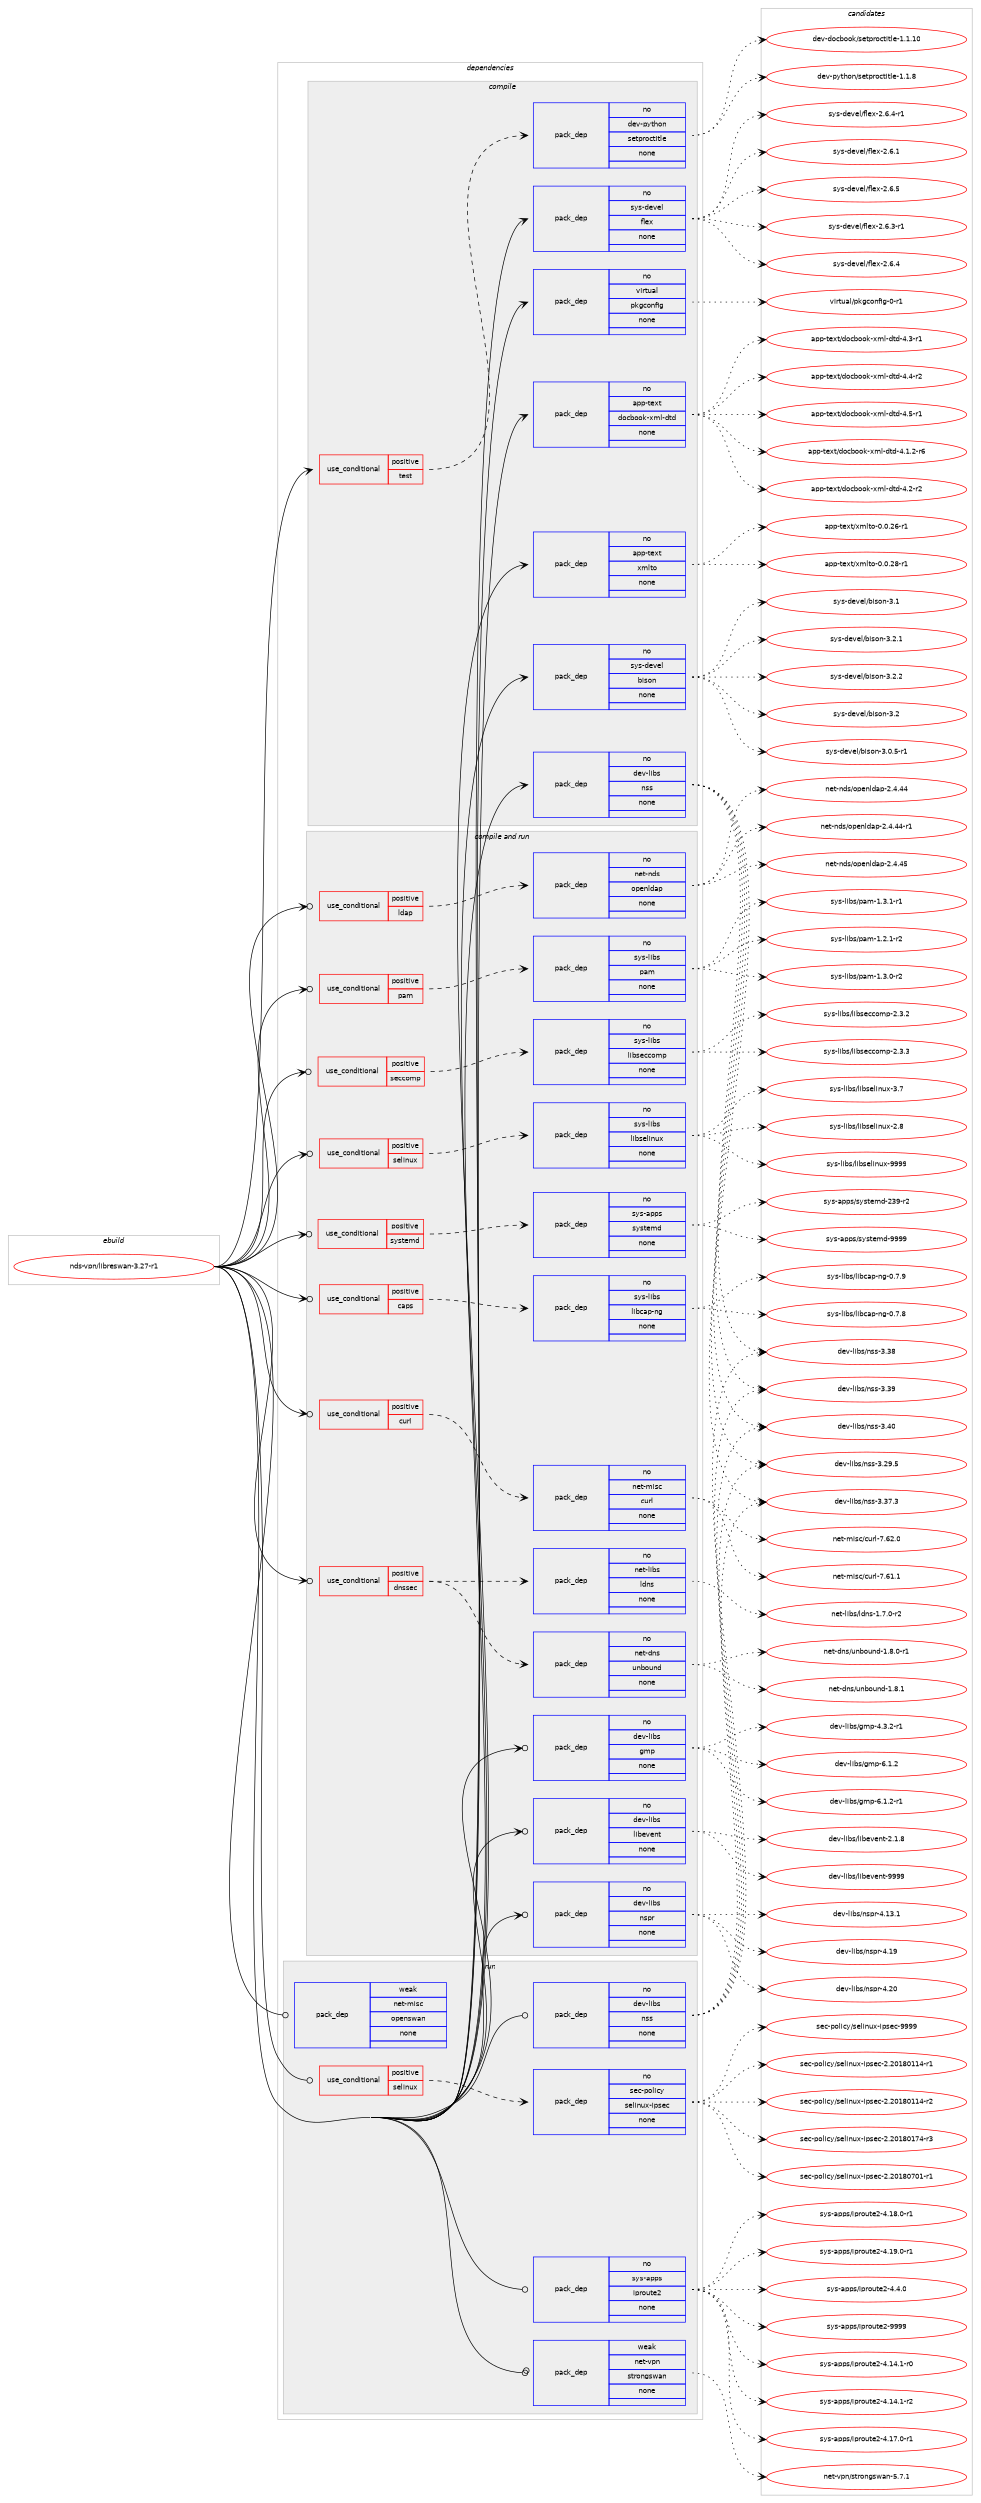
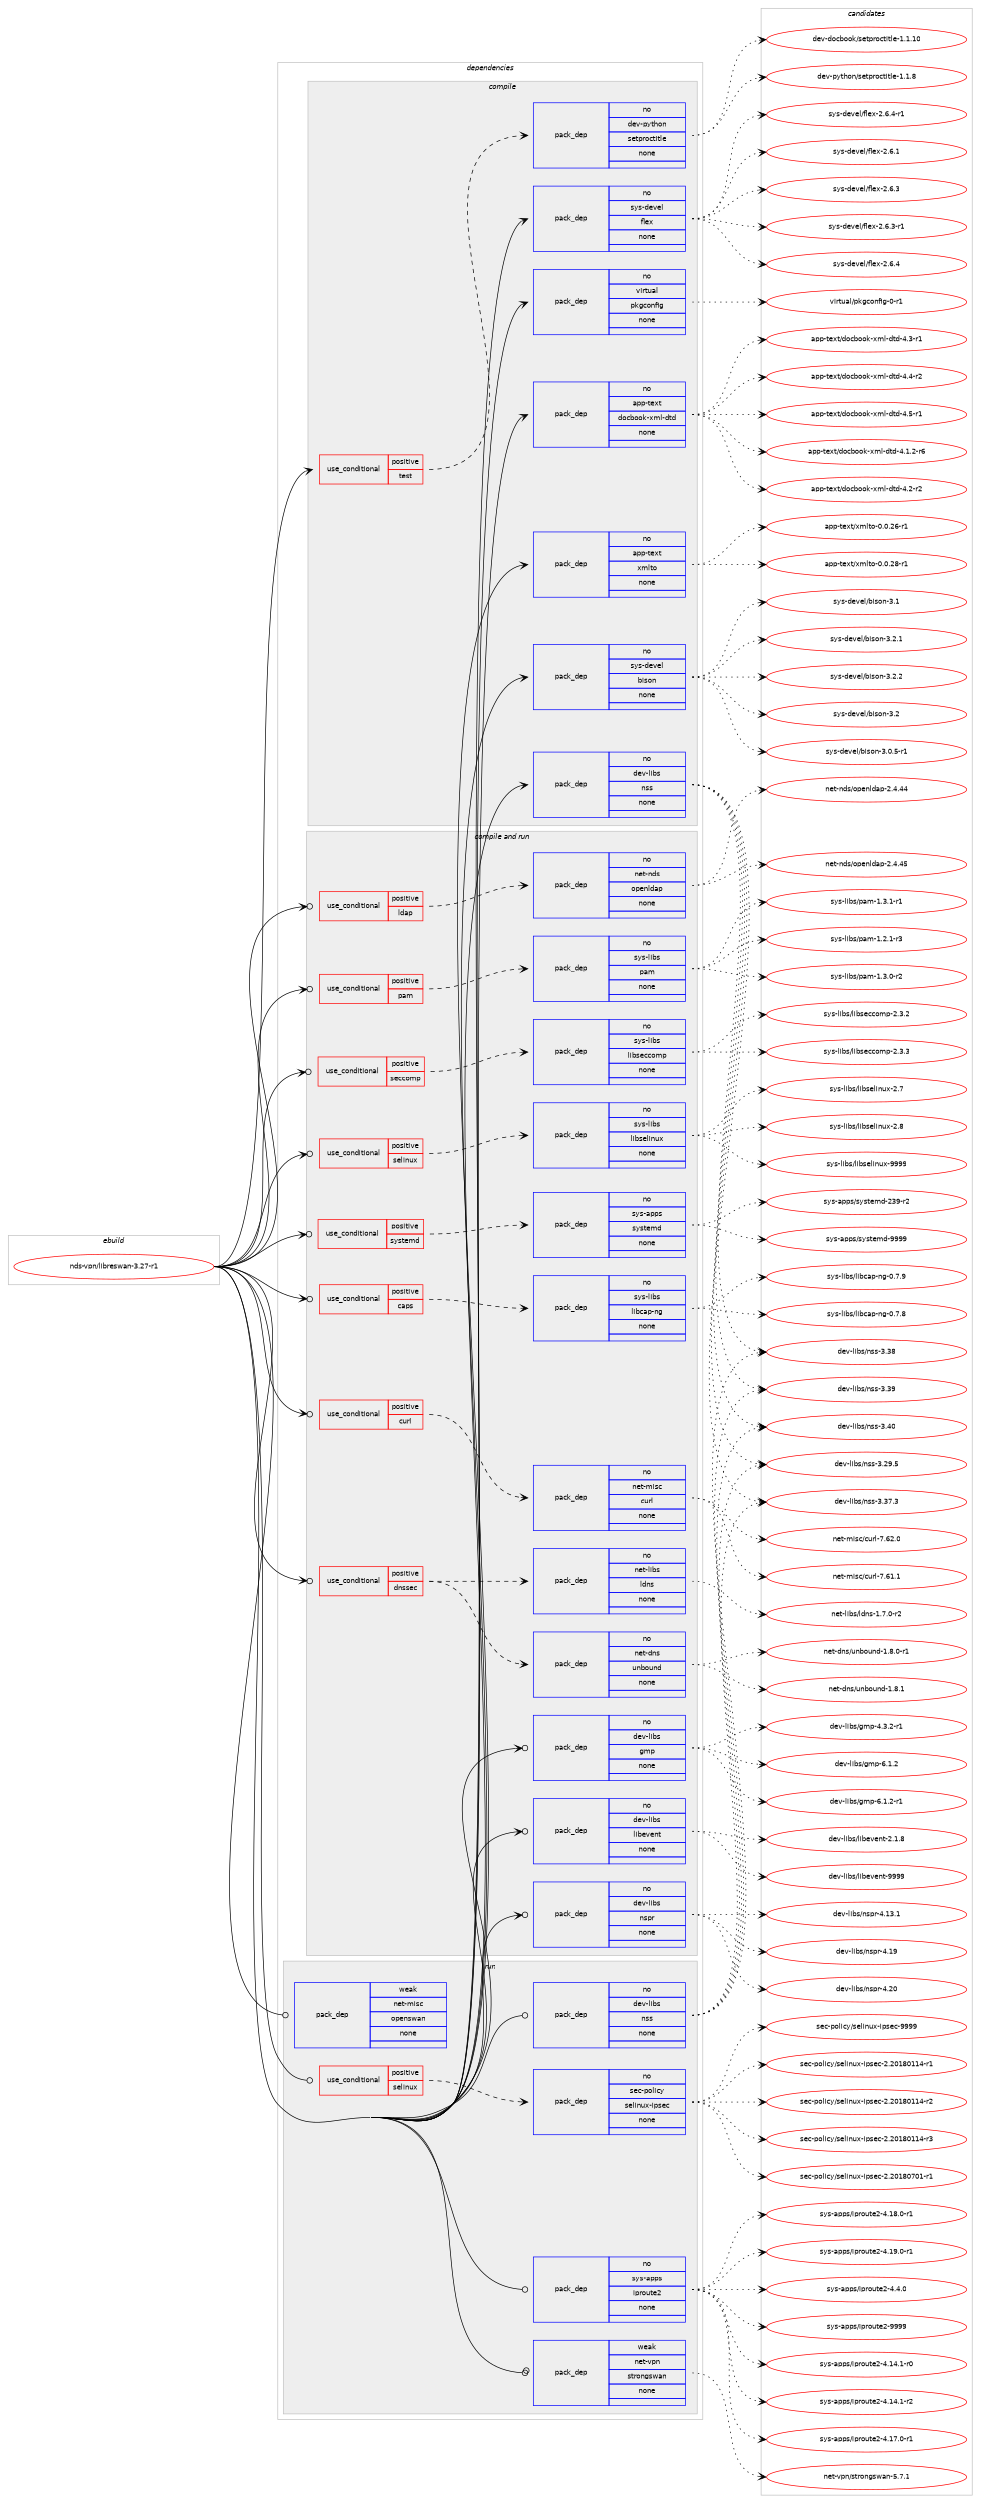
node "sys-devel/flex-2.6.5": label "sys-devel/flex-2.6.5" -> "sys-devel/flex-2.6.3"
node "net-nds/openldap-2.4.44-r1": removed
node "sys-libs/pam-1.2.1-r2": label "sys-libs/pam-1.2.1-r2" -> "sys-libs/pam-1.2.1-r3"
node "sys-libs/libselinux-3.7": label "sys-libs/libselinux-3.7" -> "sys-libs/libselinux-2.7"
node "sec-policy/selinux-ipsec-2.20180174-r3": label "sec-policy/selinux-ipsec-2.20180174-r3" -> "sec-policy/selinux-ipsec-2.20180114-r3"
